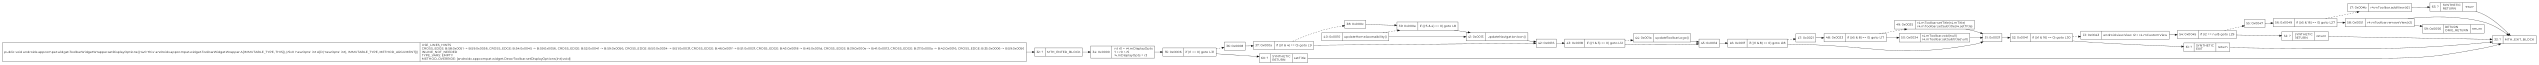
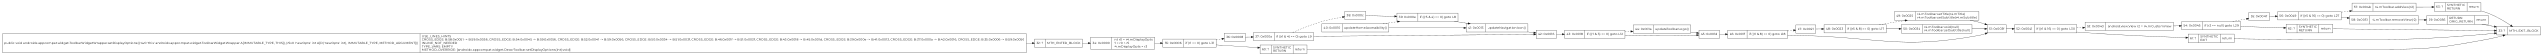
edge "58: 0x0051" -> "33: ?": now "59: 0x0056" -> "33: ?"
node "49: 0x0025": text "r4.mToolbar.setSubtitle(r4.setTitle)" -> "r4.mToolbar.setSubtitle(r4.mSubtitle)"
node "60: ?": text "setTitle" -> "return"
